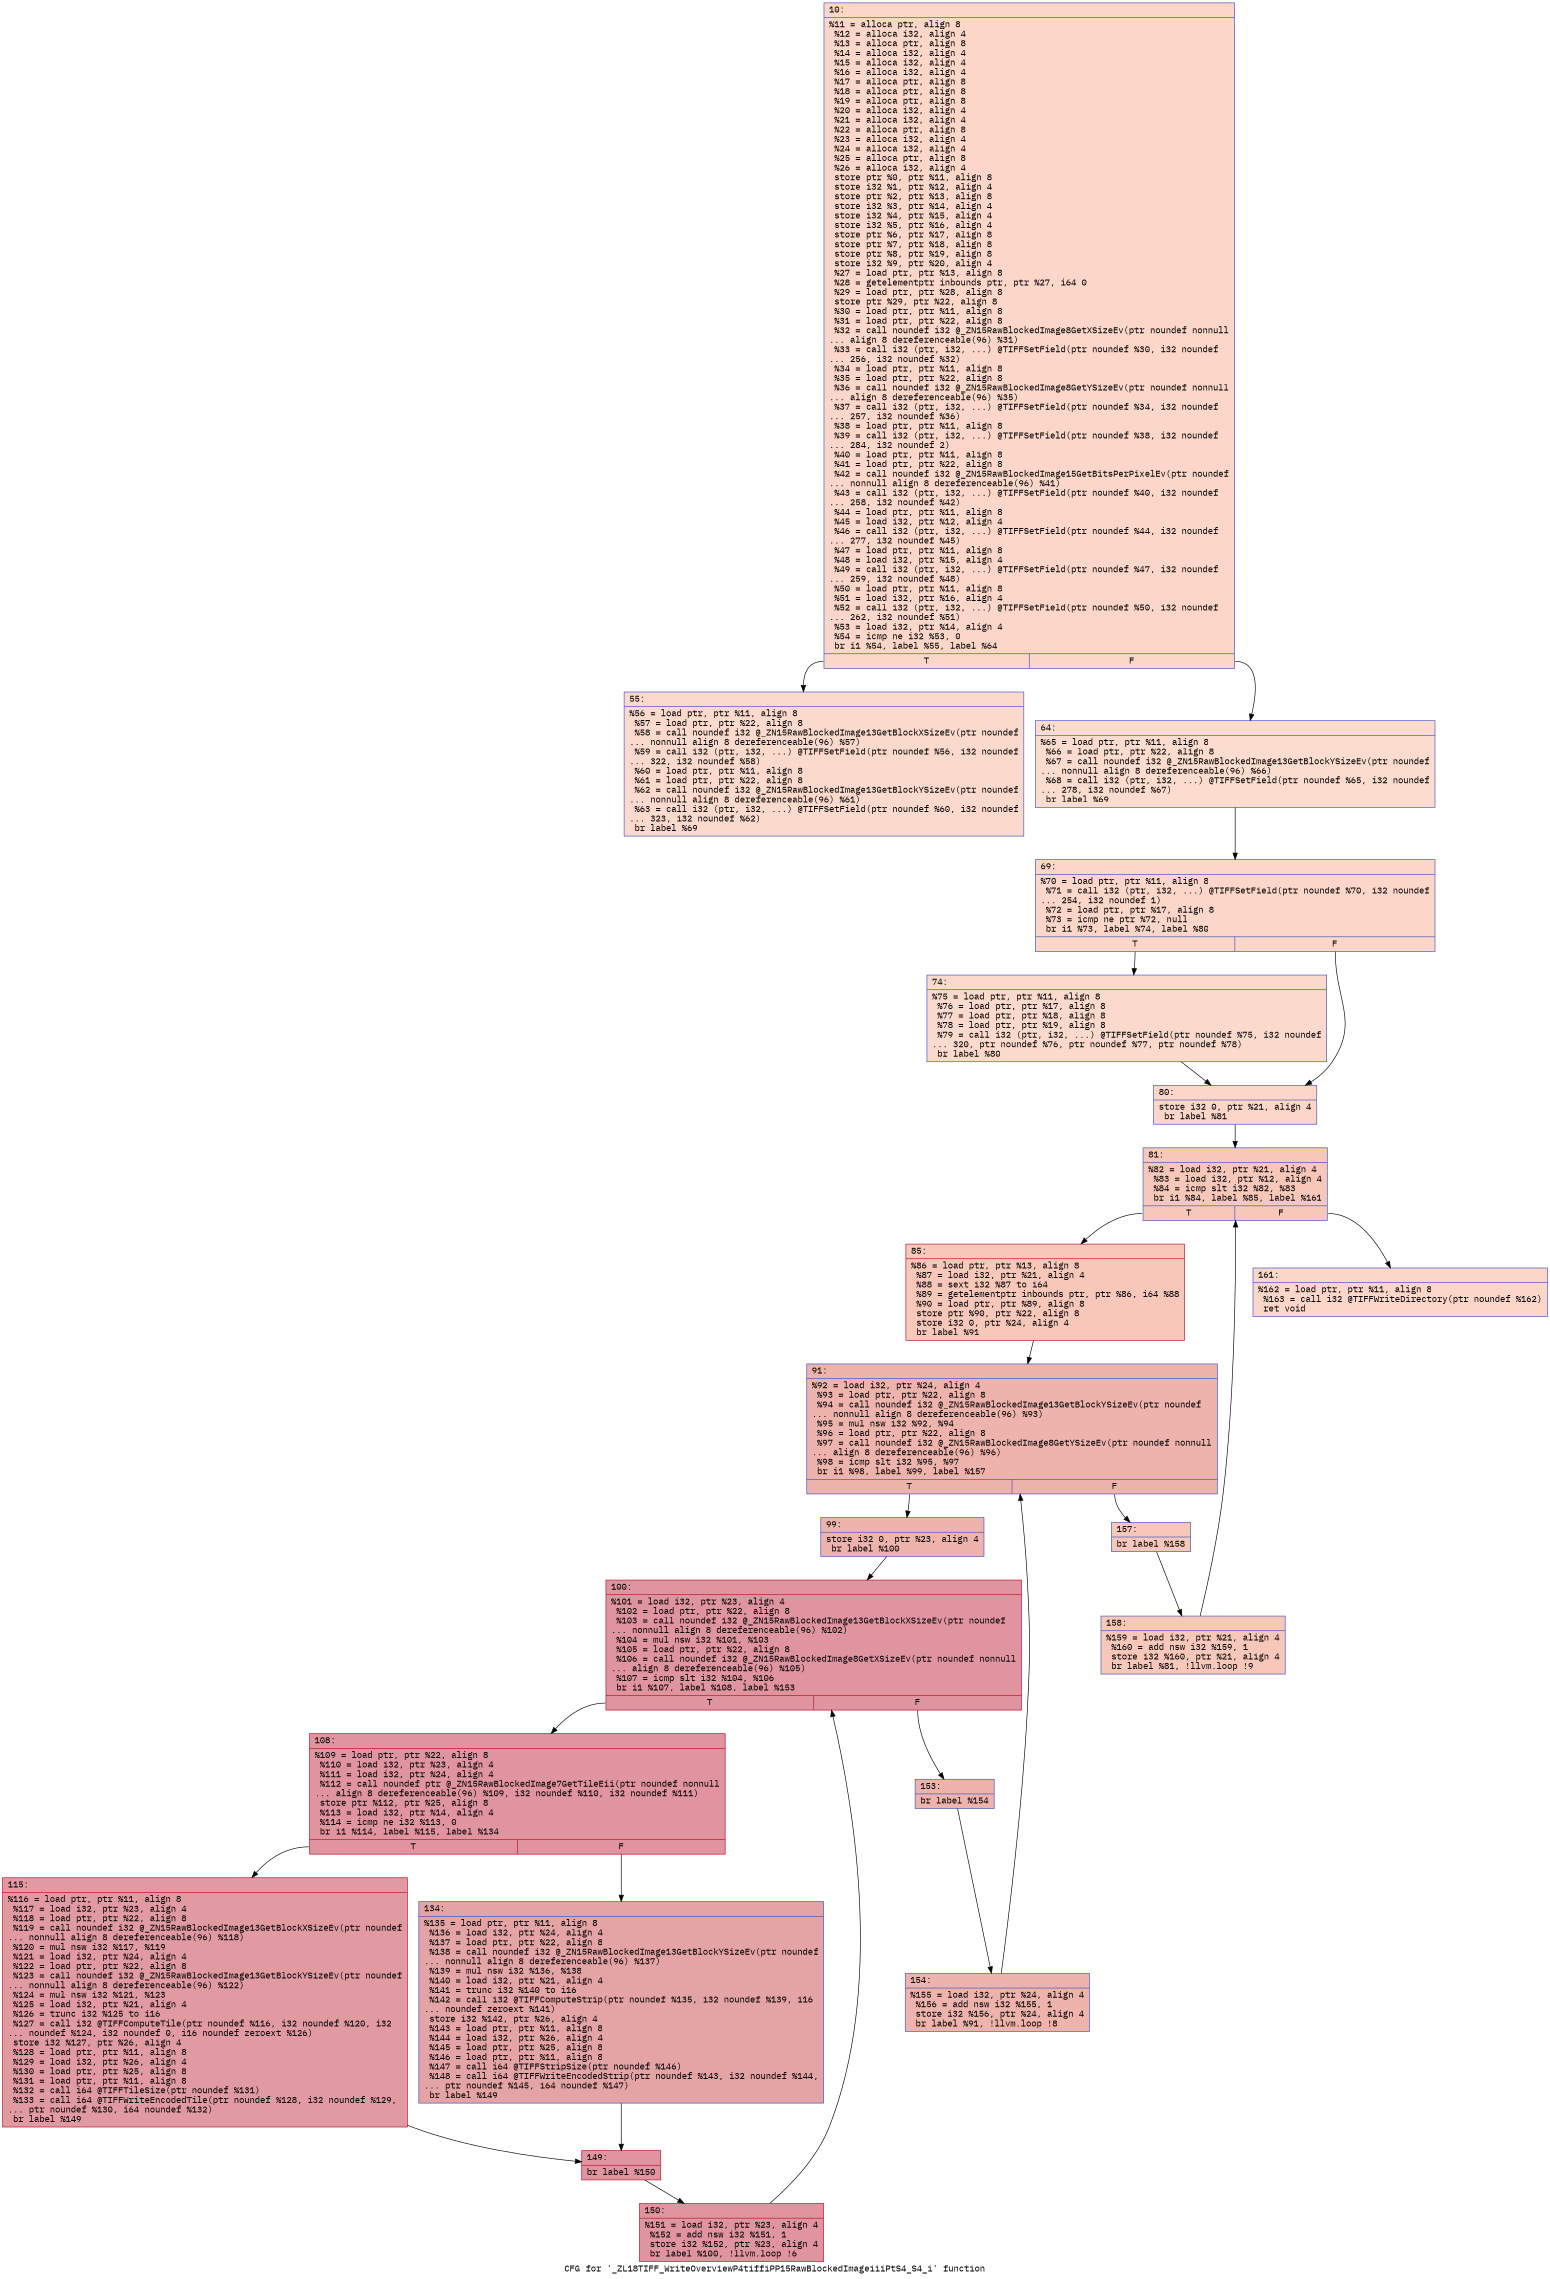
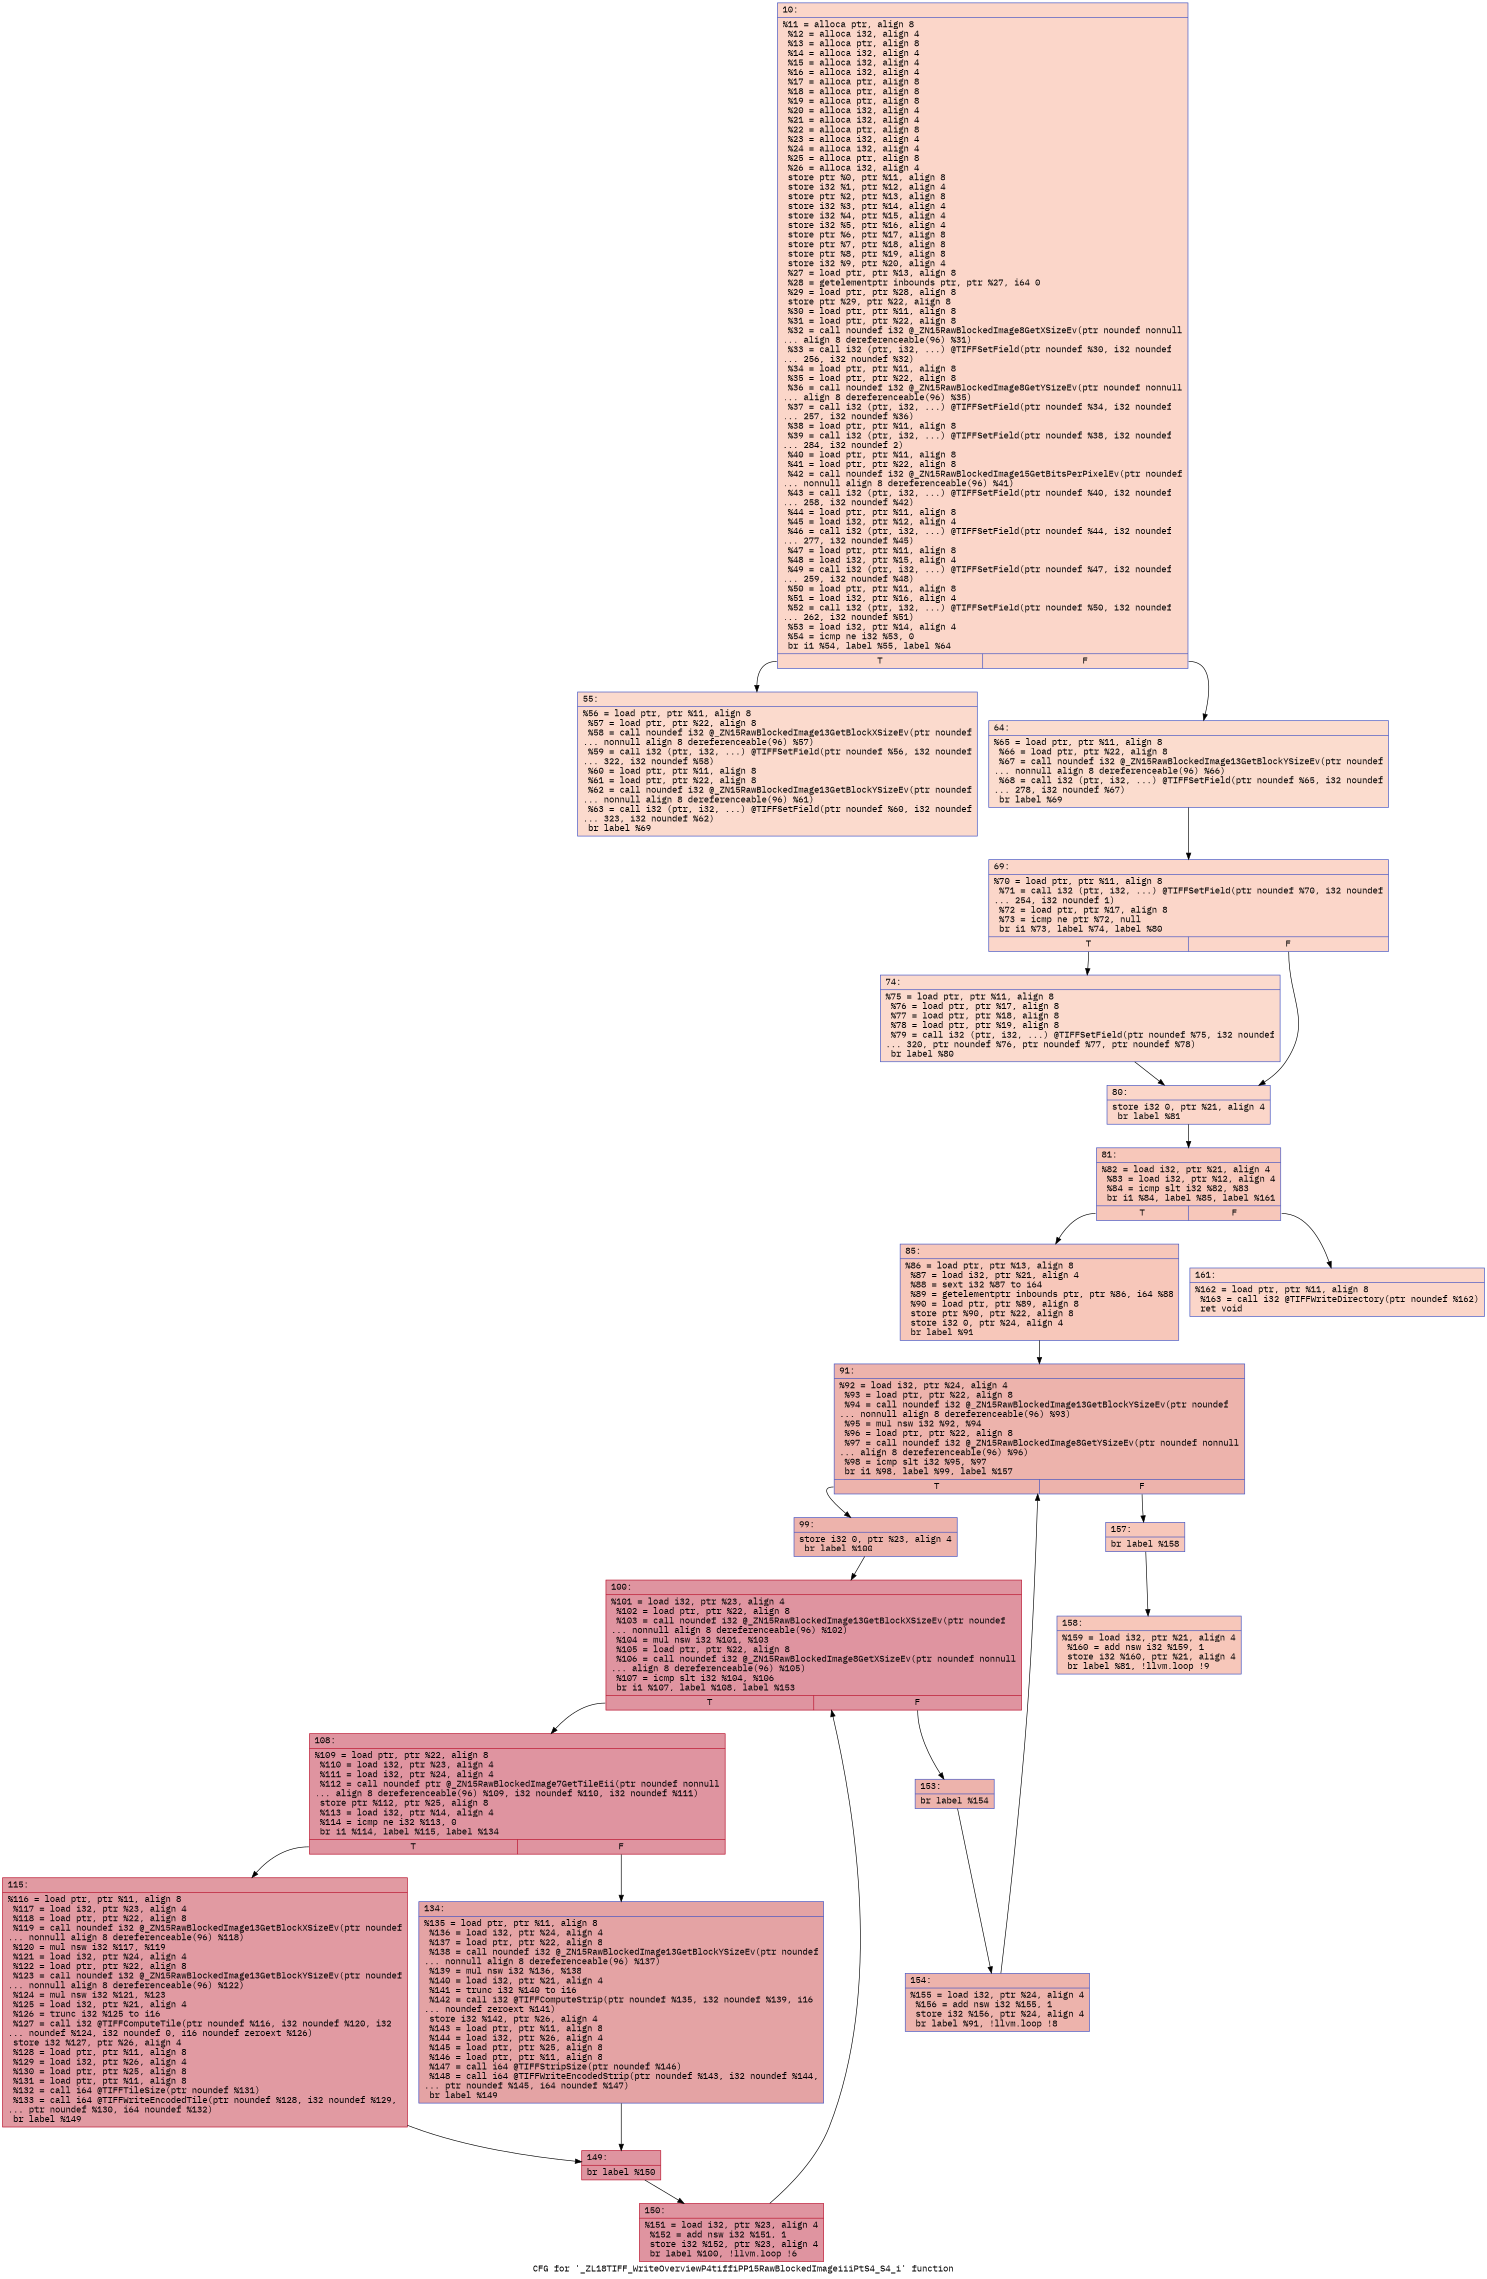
node "85:": color #b70d28ff -> #3d50c3ff
edge "158:" -> "81:": removed
